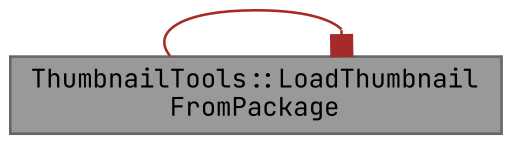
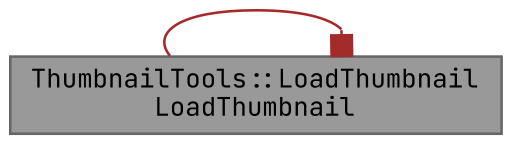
node "ThumbnailTools::LoadThumbnail FromPackage": label "ThumbnailTools::LoadThumbnail FromPackage" -> "ThumbnailTools::LoadThumbnail LoadThumbnail"
